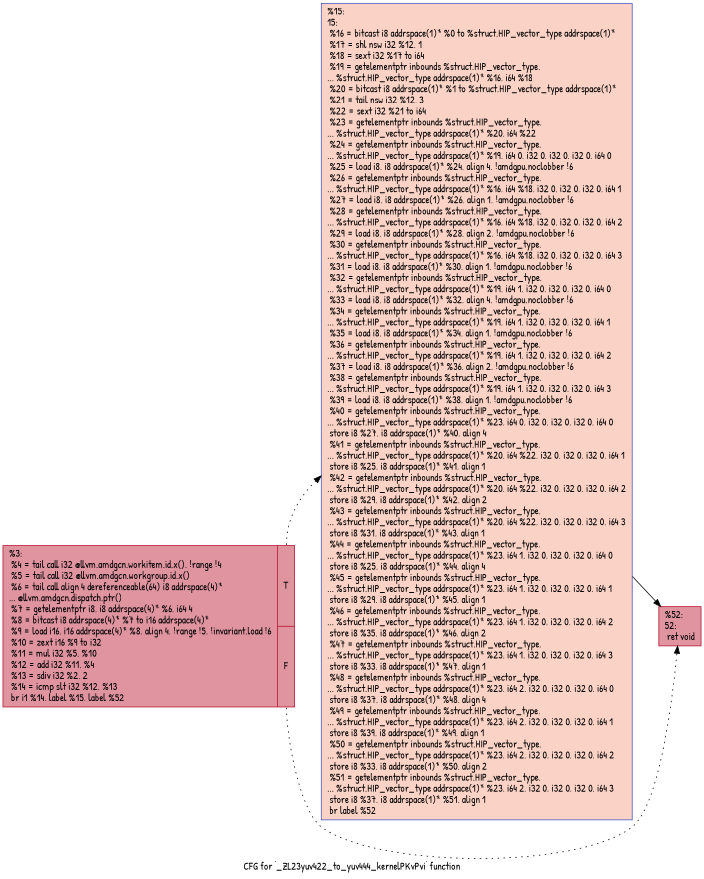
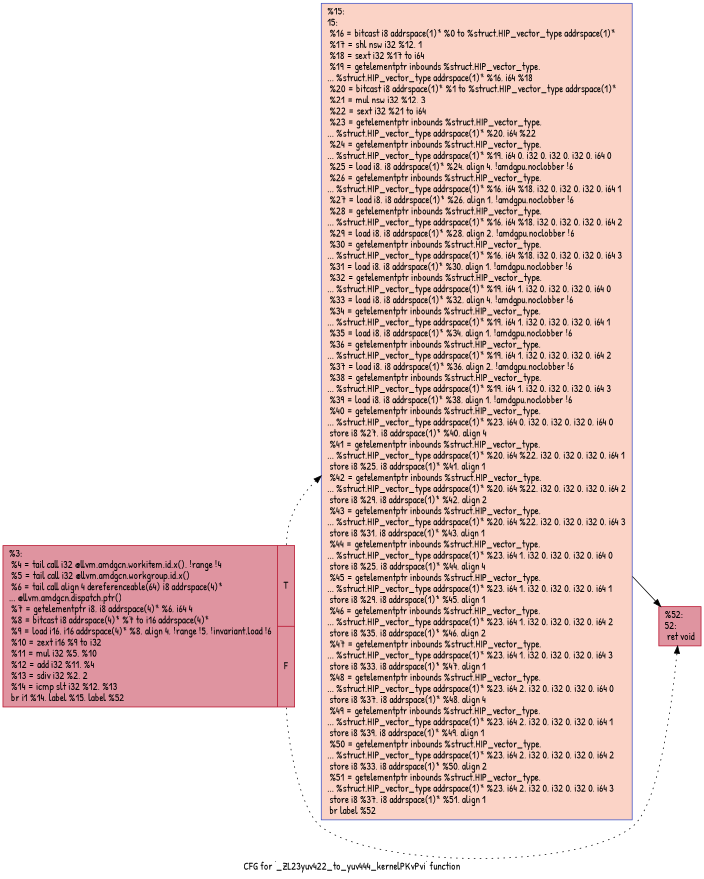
node "%15:": text "%21 = tail nsw i32 %12, 3" -> "%21 = mul nsw i32 %12, 3"
